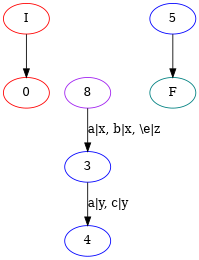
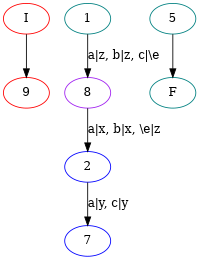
node "1": added
node "5": color blue -> teal
node "0": label "0" -> "9"
node "3": label "3" -> "2"
node "4": label "4" -> "7"
